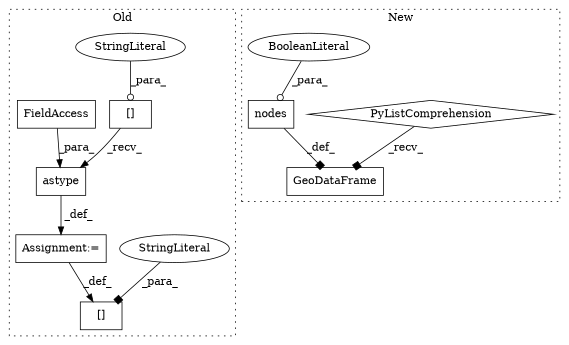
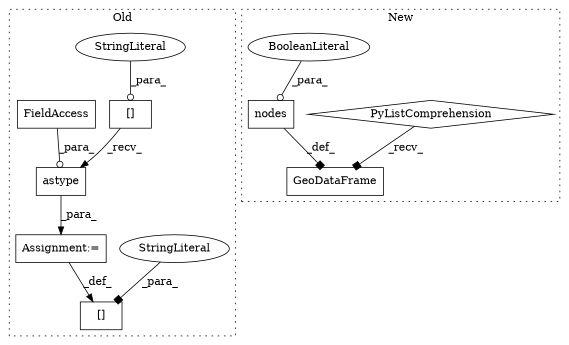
edge "FieldAccess" -> "astype": arrowhead normal -> odot
edge "astype" -> "Assignment:=": label "_def_" -> "_para_"
